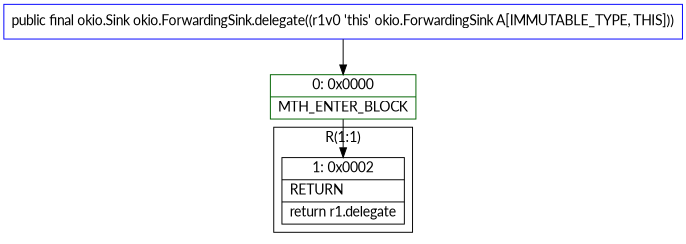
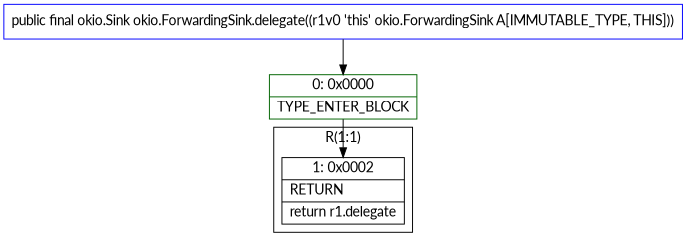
node "0: 0x0000": text "MTH_ENTER_BLOCK" -> "TYPE_ENTER_BLOCK"
